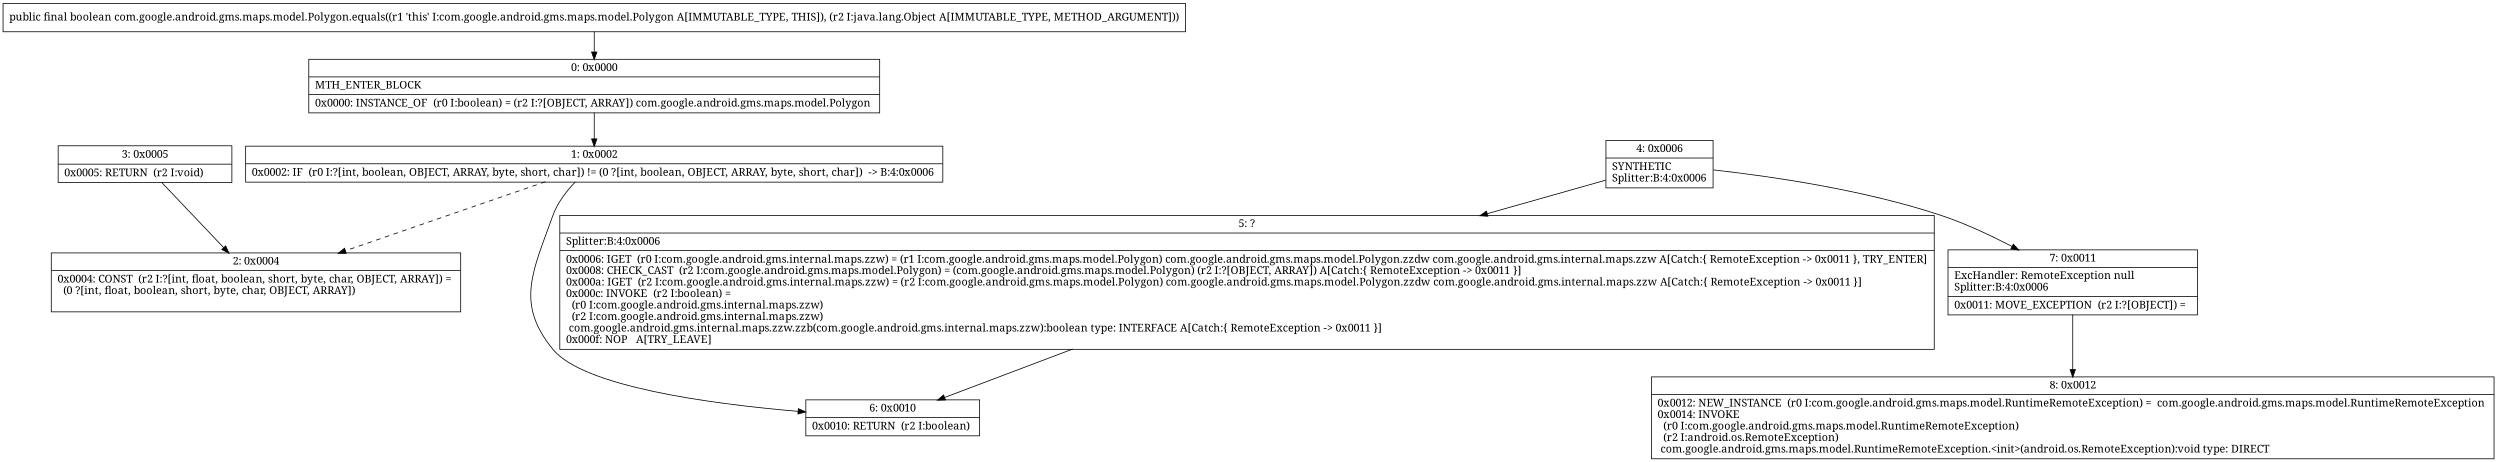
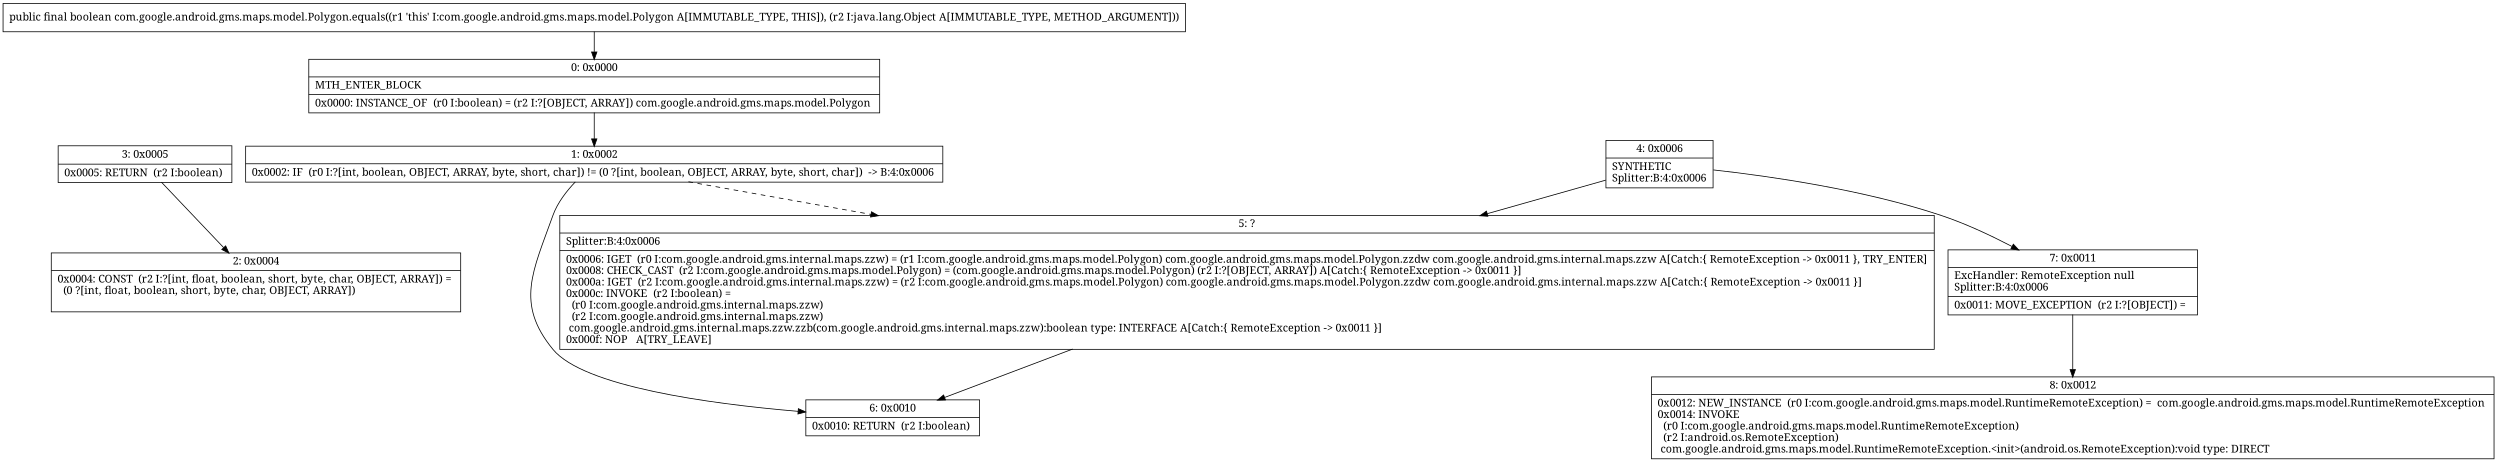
node "3: 0x0005": text "0x0005: RETURN  (r2 I:void)" -> "0x0005: RETURN  (r2 I:boolean)"
edge "1: 0x0002" -> "2: 0x0004": now "1: 0x0002" -> "5: ?"
